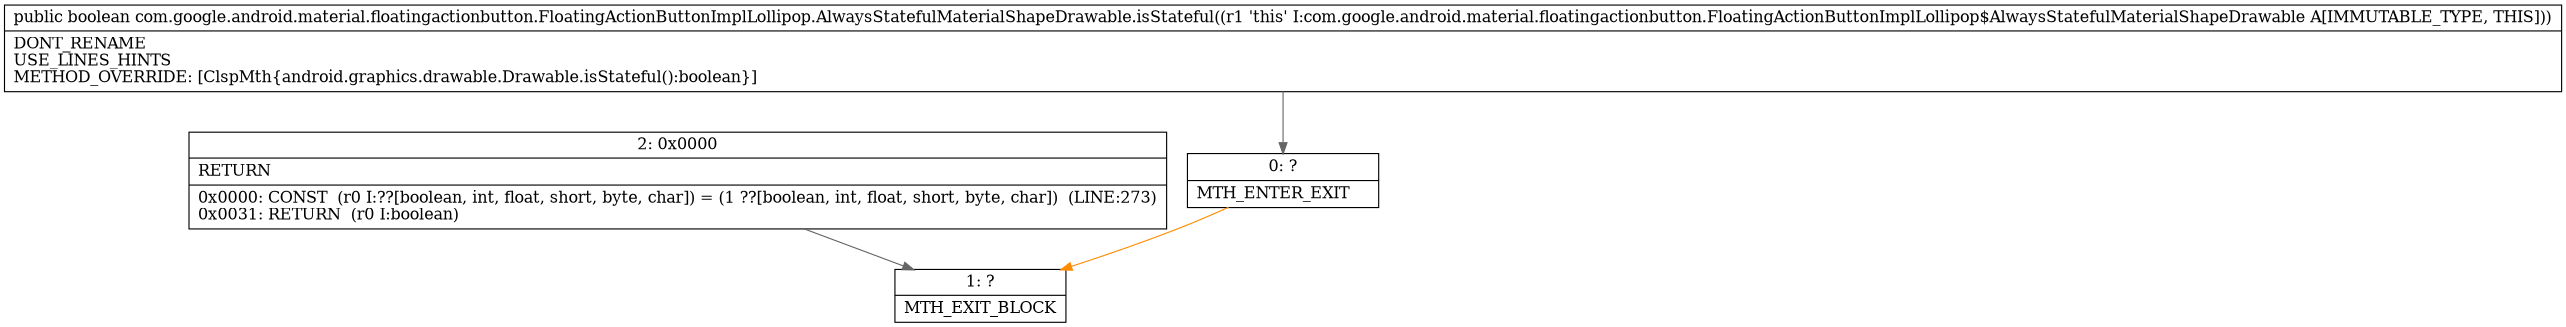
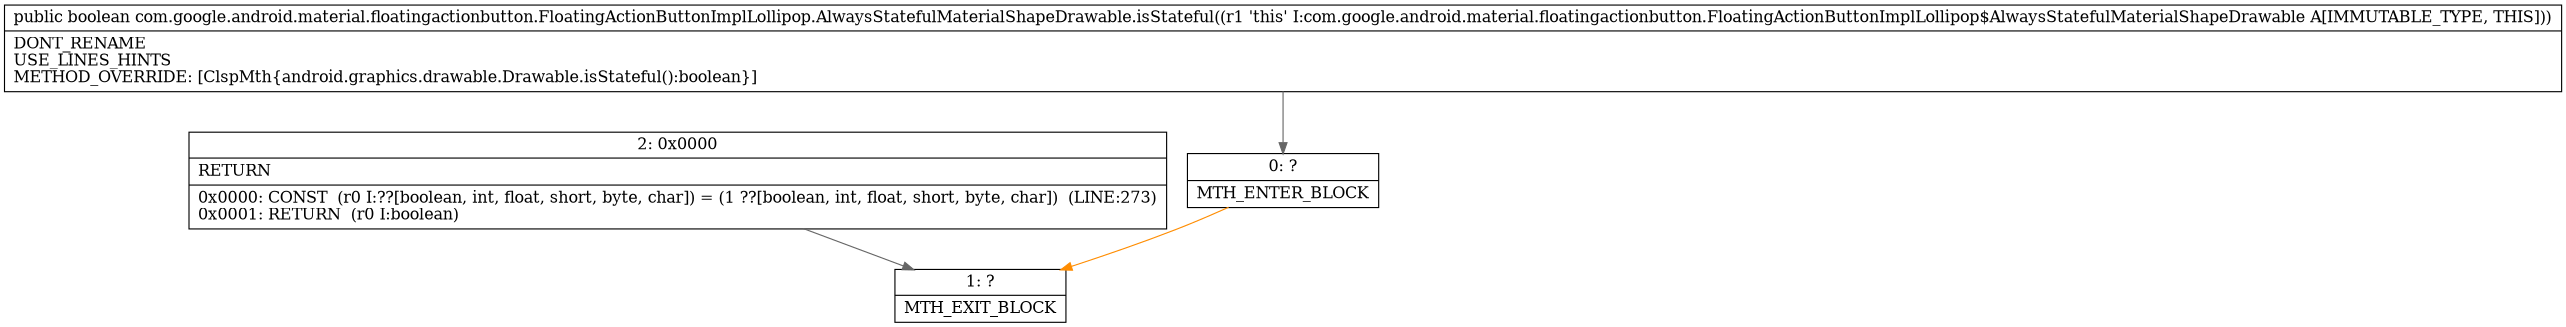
node "0: ?": text "MTH_ENTER_EXIT" -> "MTH_ENTER_BLOCK"
node "2: 0x0000": text "0x0031: RETURN  (r0 I:boolean)" -> "0x0001: RETURN  (r0 I:boolean)"
